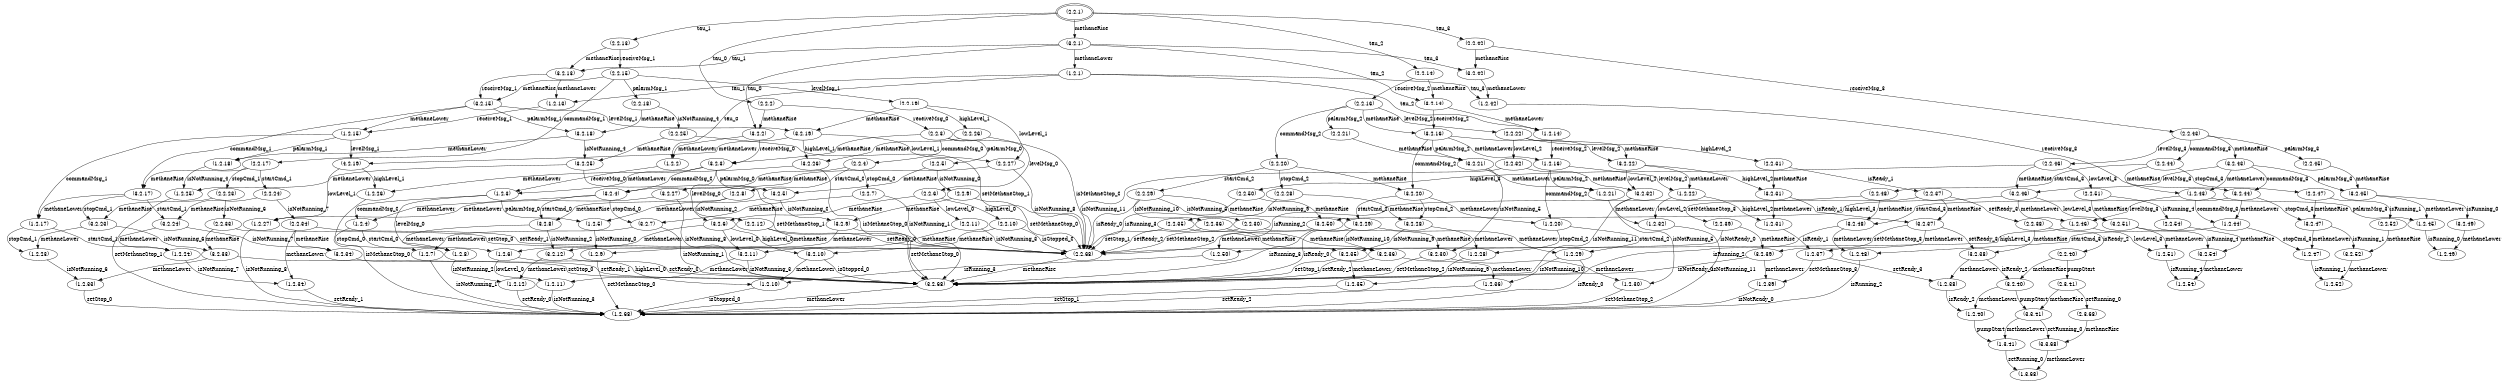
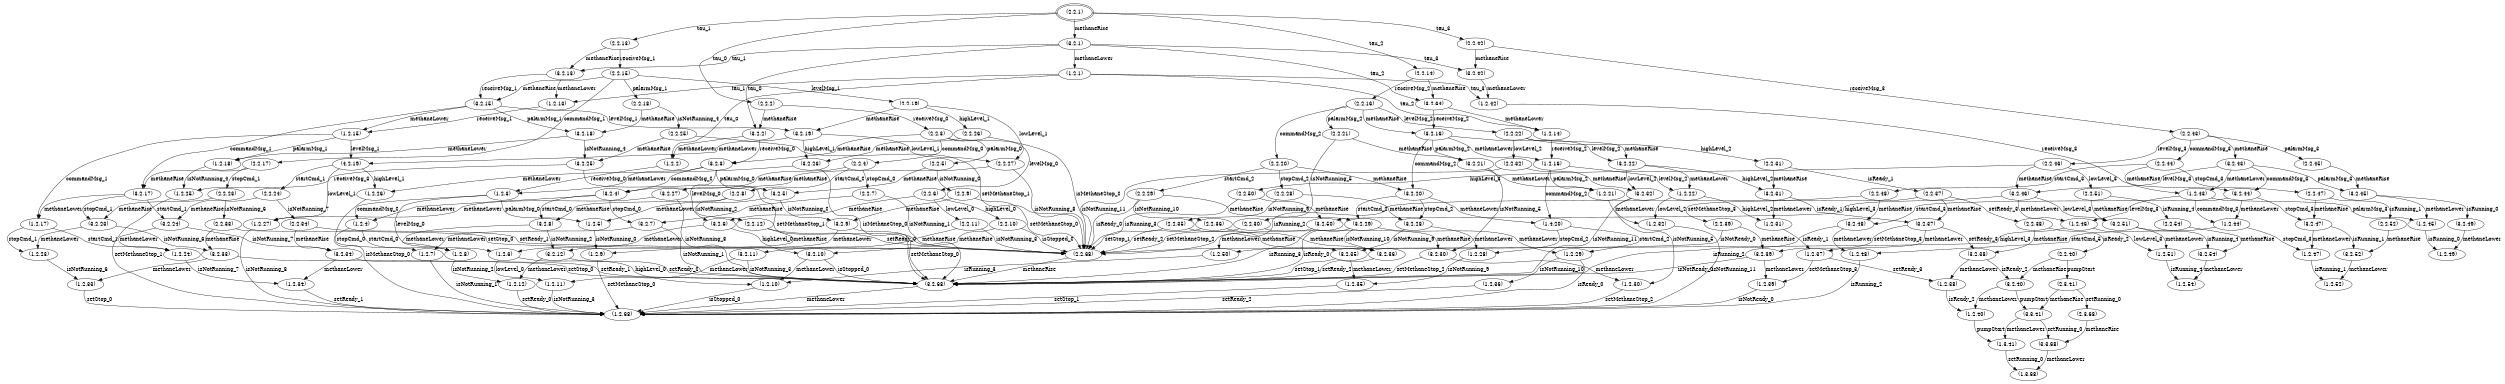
node "(3,2,14)": label "(3,2,14)" -> "(3,2,64)"
edge "(2,2,17)" -> "(2,2,24)": now "(4,2,19)" -> "(2,2,24)"
edge "(3,2,25)" -> "(1,2,25)": label "methaneLower" -> "receiveMsg_3"
edge "(2,2,29)" -> "(2,2,30)": now "(2,2,21)" -> "(2,2,30)"
node "(1,2,20)": label "(1,2,20)" -> "(1,4,20)"
edge "(3,2,6)" -> "(3,2,11)": removed, label "lowLevel_0"
edge "(1,2,44)" -> "(1,2,48)": label "startCmd_3" -> "startCmd_5"
edge "(2,2,34)" -> "(1,2,34)": now "(3,2,34)" -> "(1,2,34)"
edge "(3,2,36)" -> "(1,2,36)": removed, label "methaneLower"
